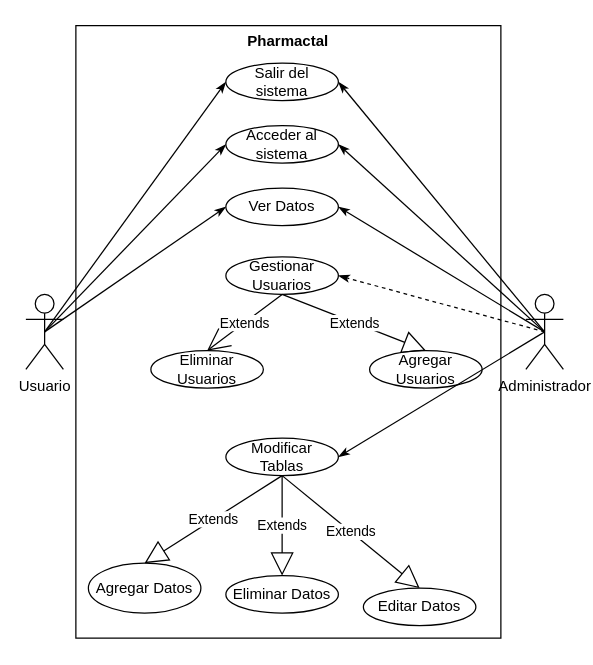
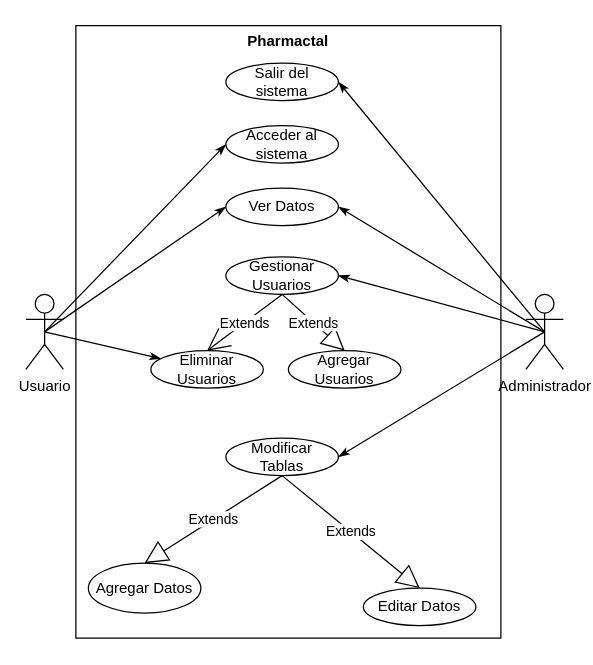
edge "Usuario" -> "Salir del sistema": now "Usuario" -> "Eliminar Usuarios"
edge "Administrador" -> "Acceder al sistema": removed
edge "Administrador" -> "Gestionar Usuarios": style dashed -> solid
node "Agregar Usuarios": moved (426, 369) -> (344, 369)
edge "Modificar Tablas" -> "Eliminar Datos": removed, label "Extends"
node "Eliminar Datos": removed
